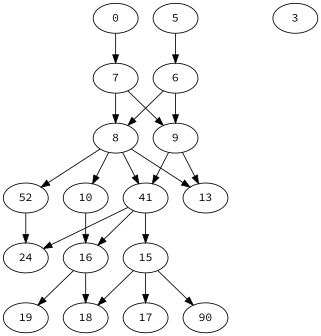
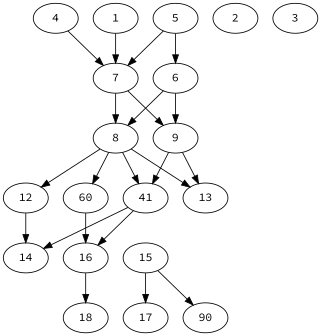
node "4": added
node "0": label "0" -> "1"
node "2": added
edge "5" -> "7": added
node "52": label "52" -> "12"
node "10": label "10" -> "60"
edge "41" -> "15": removed
node "24": label "24" -> "14"
edge "15" -> "18": removed
node "19": removed
